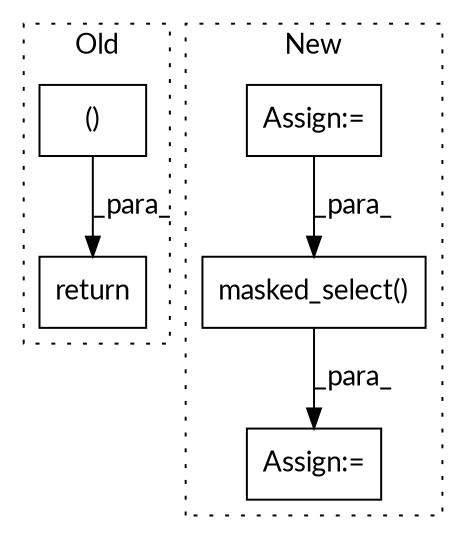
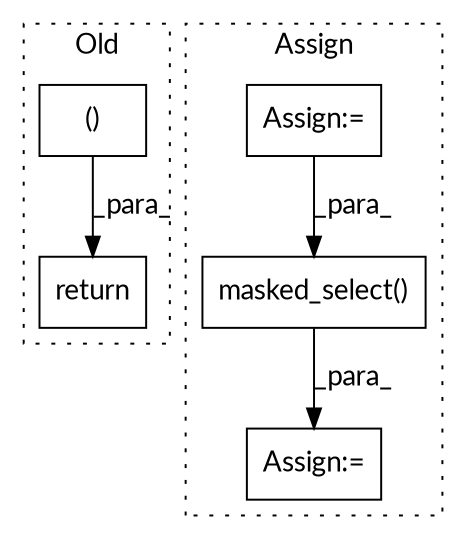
cluster "New": label "New" -> "Assign"
